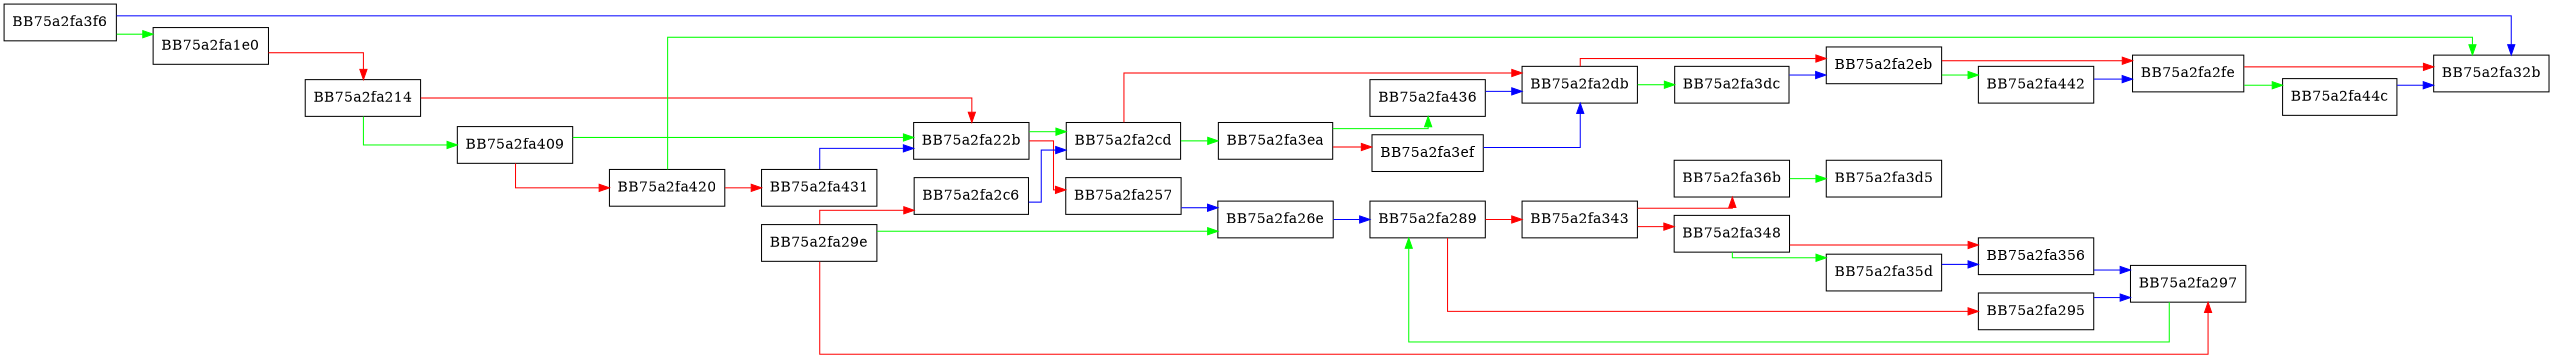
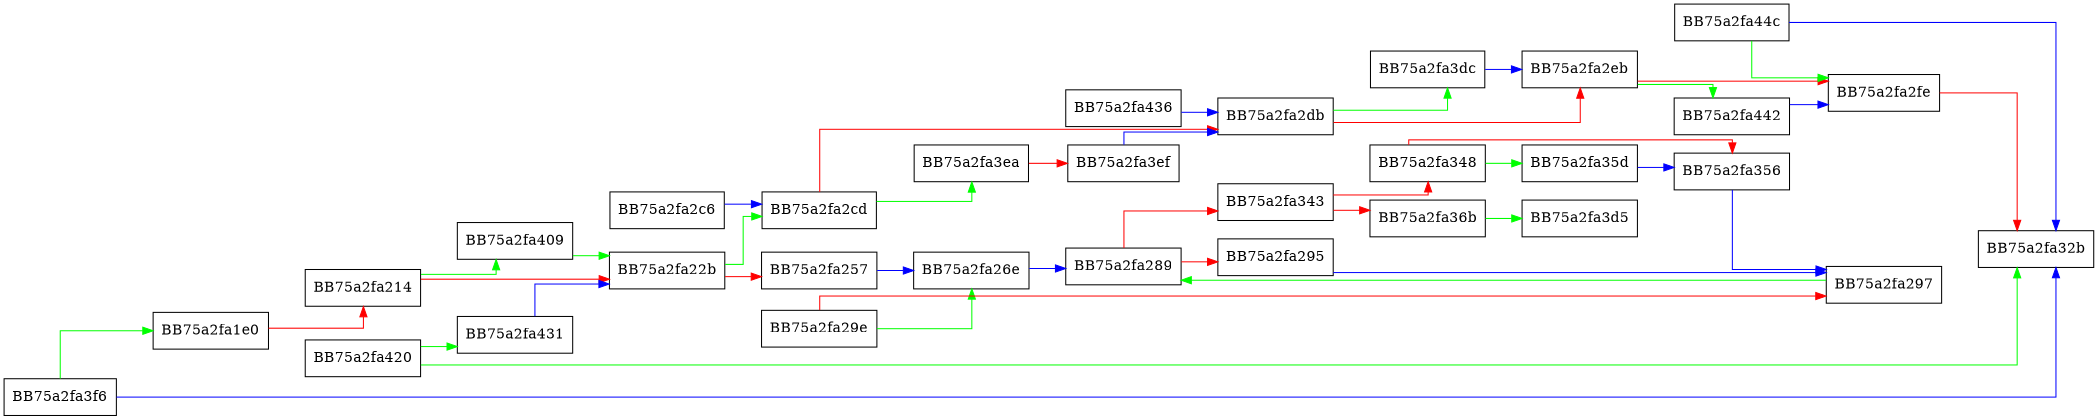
edge "BB75a2fa2fe" -> "BB75a2fa44c": reversed
edge "BB75a2fa3ea" -> "BB75a2fa436": removed
edge "BB75a2fa409" -> "BB75a2fa420": removed
edge "BB75a2fa420" -> "BB75a2fa431": color red -> green
edge "BB75a2fa29e" -> "BB75a2fa2c6": removed
